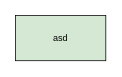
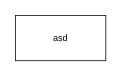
node "asd": fillcolor #d5e8d4 -> #ffffff
